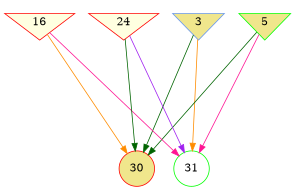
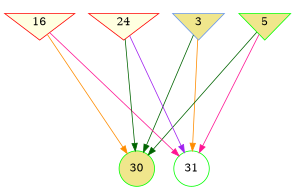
node "30": color red -> green
